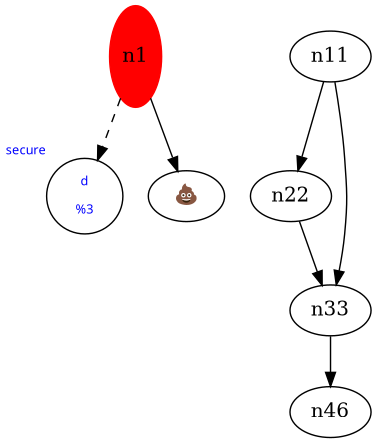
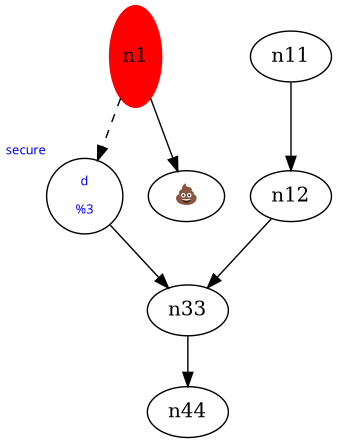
edge "n11" -> "n33": now "d %3 secure" -> "n33"
node "n22": label "n22" -> "n12"
node "n46": label "n46" -> "n44"
